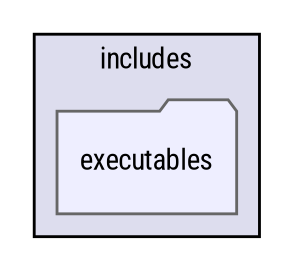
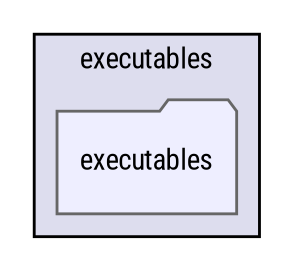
cluster "includes": label "includes" -> "executables"
